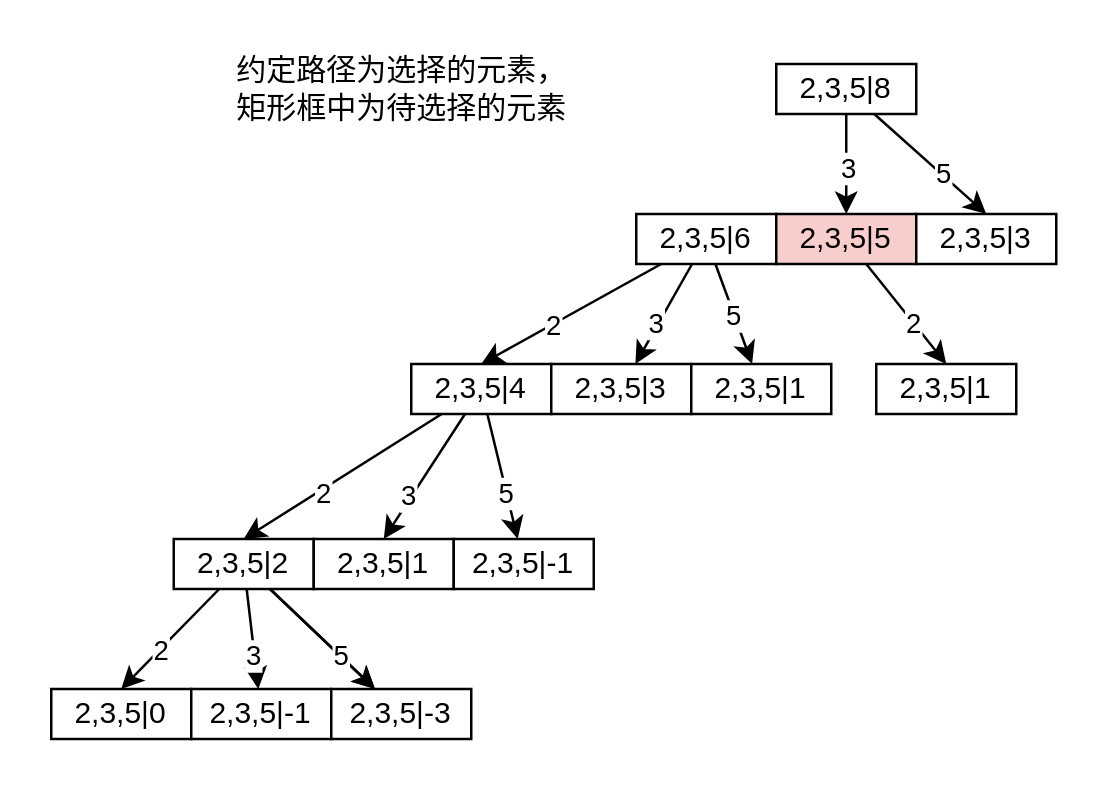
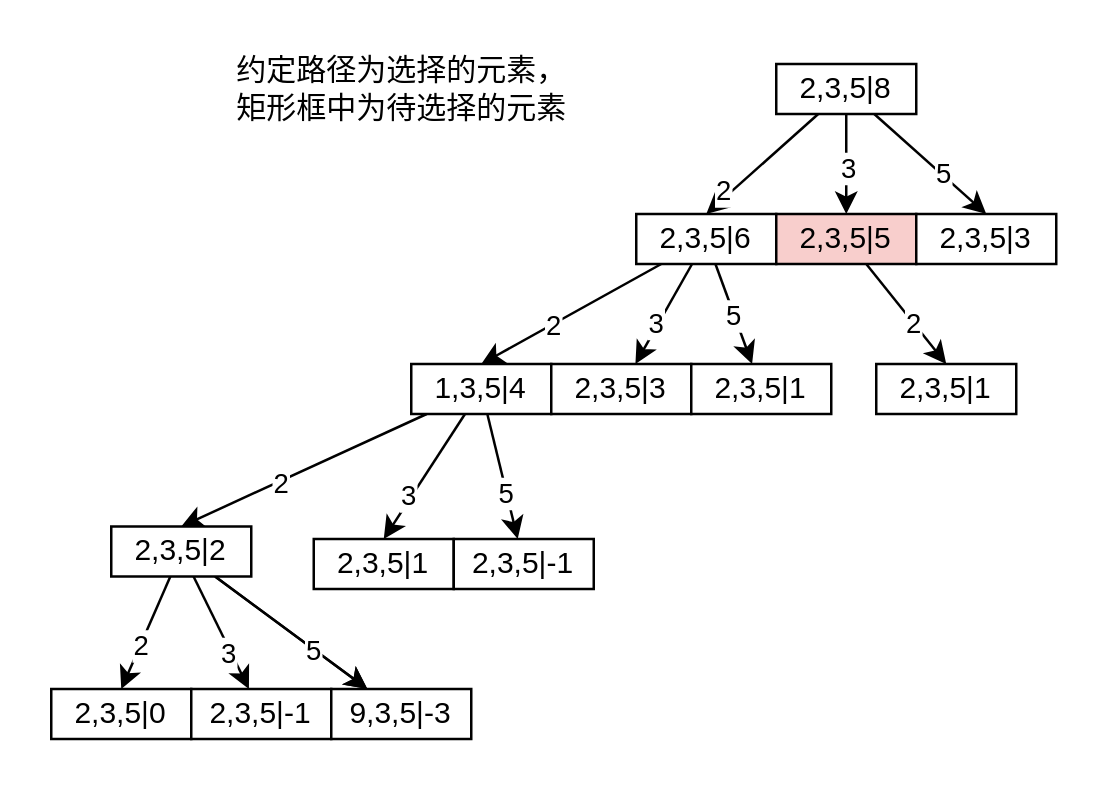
edge "2,3,5|8" -> "2,3,5|6": added, label "2"
node "2,3,5|4": label "2,3,5|4" -> "1,3,5|4"
node "2,3,5|2": moved (244, 564) -> (181, 551)
node "2,3,5|-3": label "2,3,5|-3" -> "9,3,5|-3"
